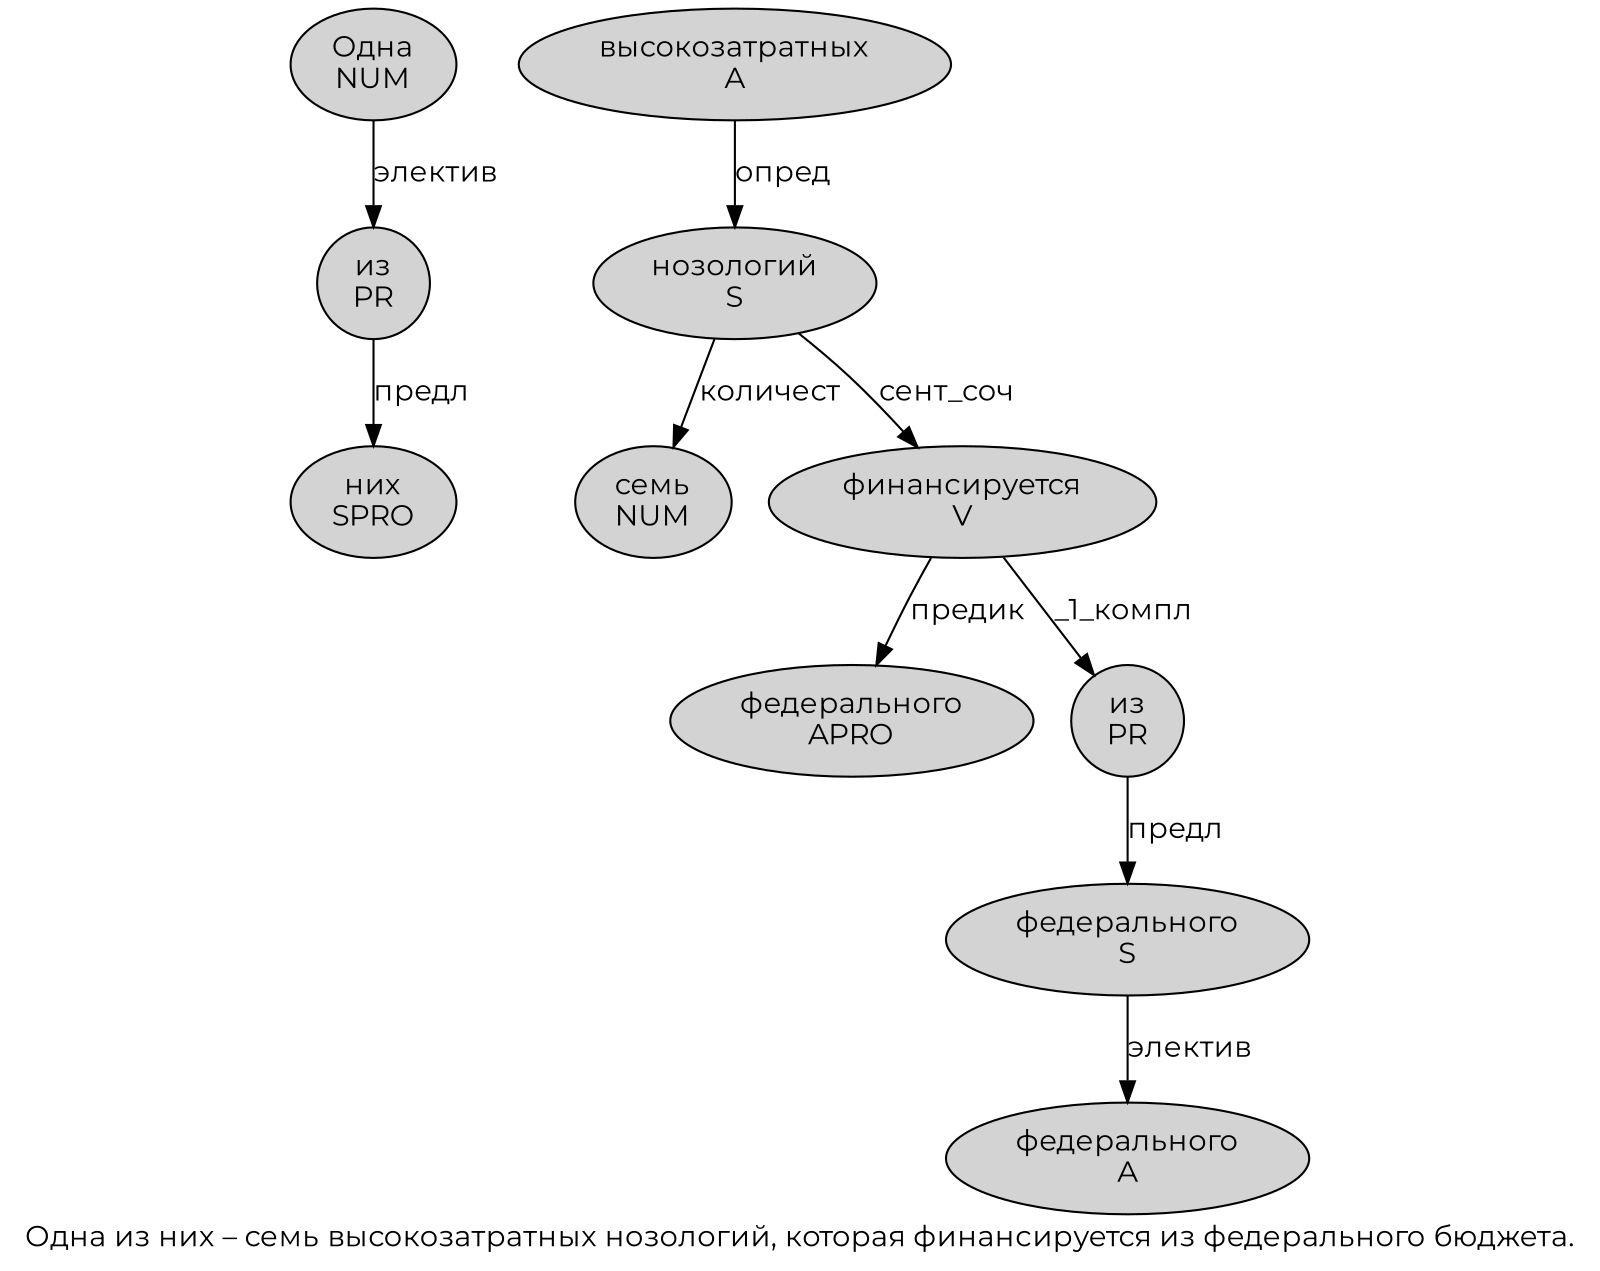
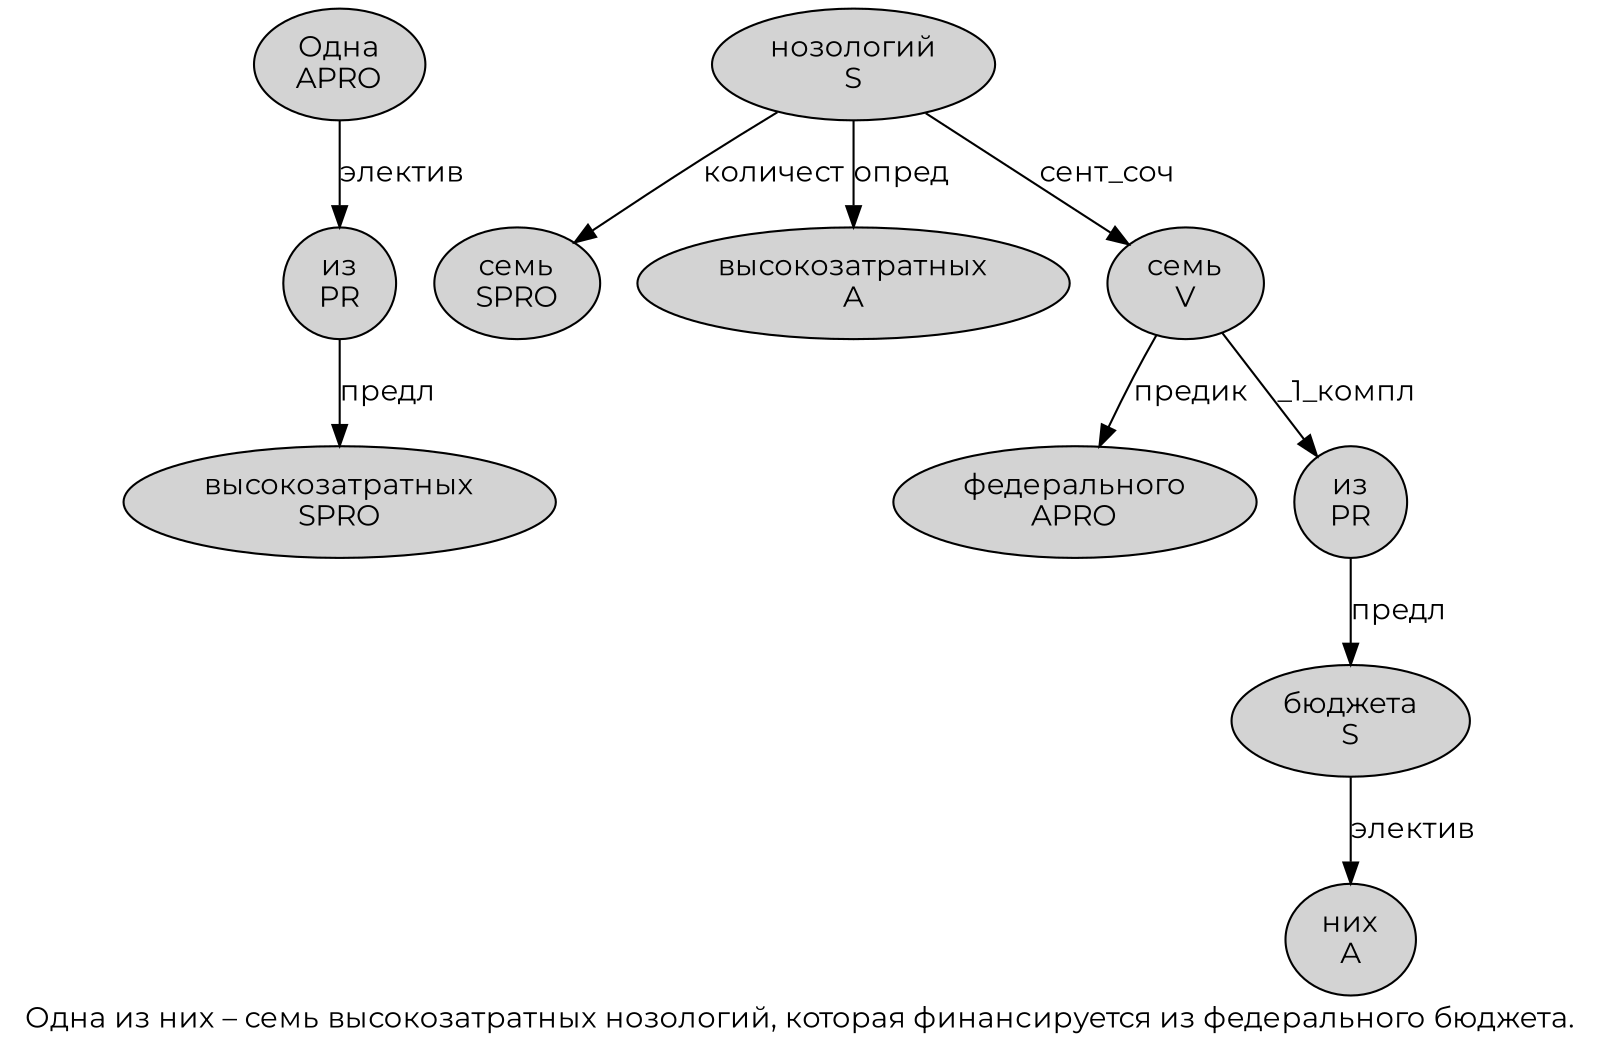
node "Одна NUM": label "Одна NUM" -> "Одна APRO"
edge "высокозатратных A" -> "нозологий S": reversed
node "них SPRO": label "них SPRO" -> "высокозатратных SPRO"
node "семь NUM": label "семь NUM" -> "семь SPRO"
node "финансируется V": label "финансируется V" -> "семь V"
node "федерального S": label "федерального S" -> "бюджета S"
node "федерального A": label "федерального A" -> "них A"
